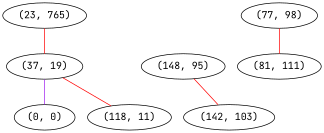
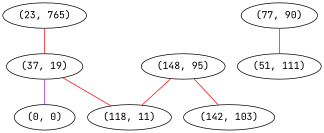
node "(77, 98)": label "(77, 98)" -> "(77, 90)"
node "(81, 111)": label "(81, 111)" -> "(51, 111)"
edge "(148, 95)" -- "(118, 11)": added
